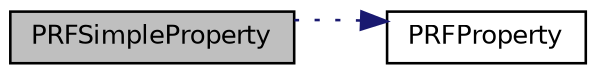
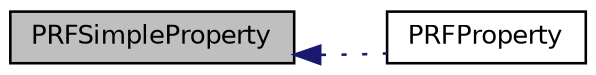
edge "PRFSimpleProperty" -> "PRFProperty": reversed
